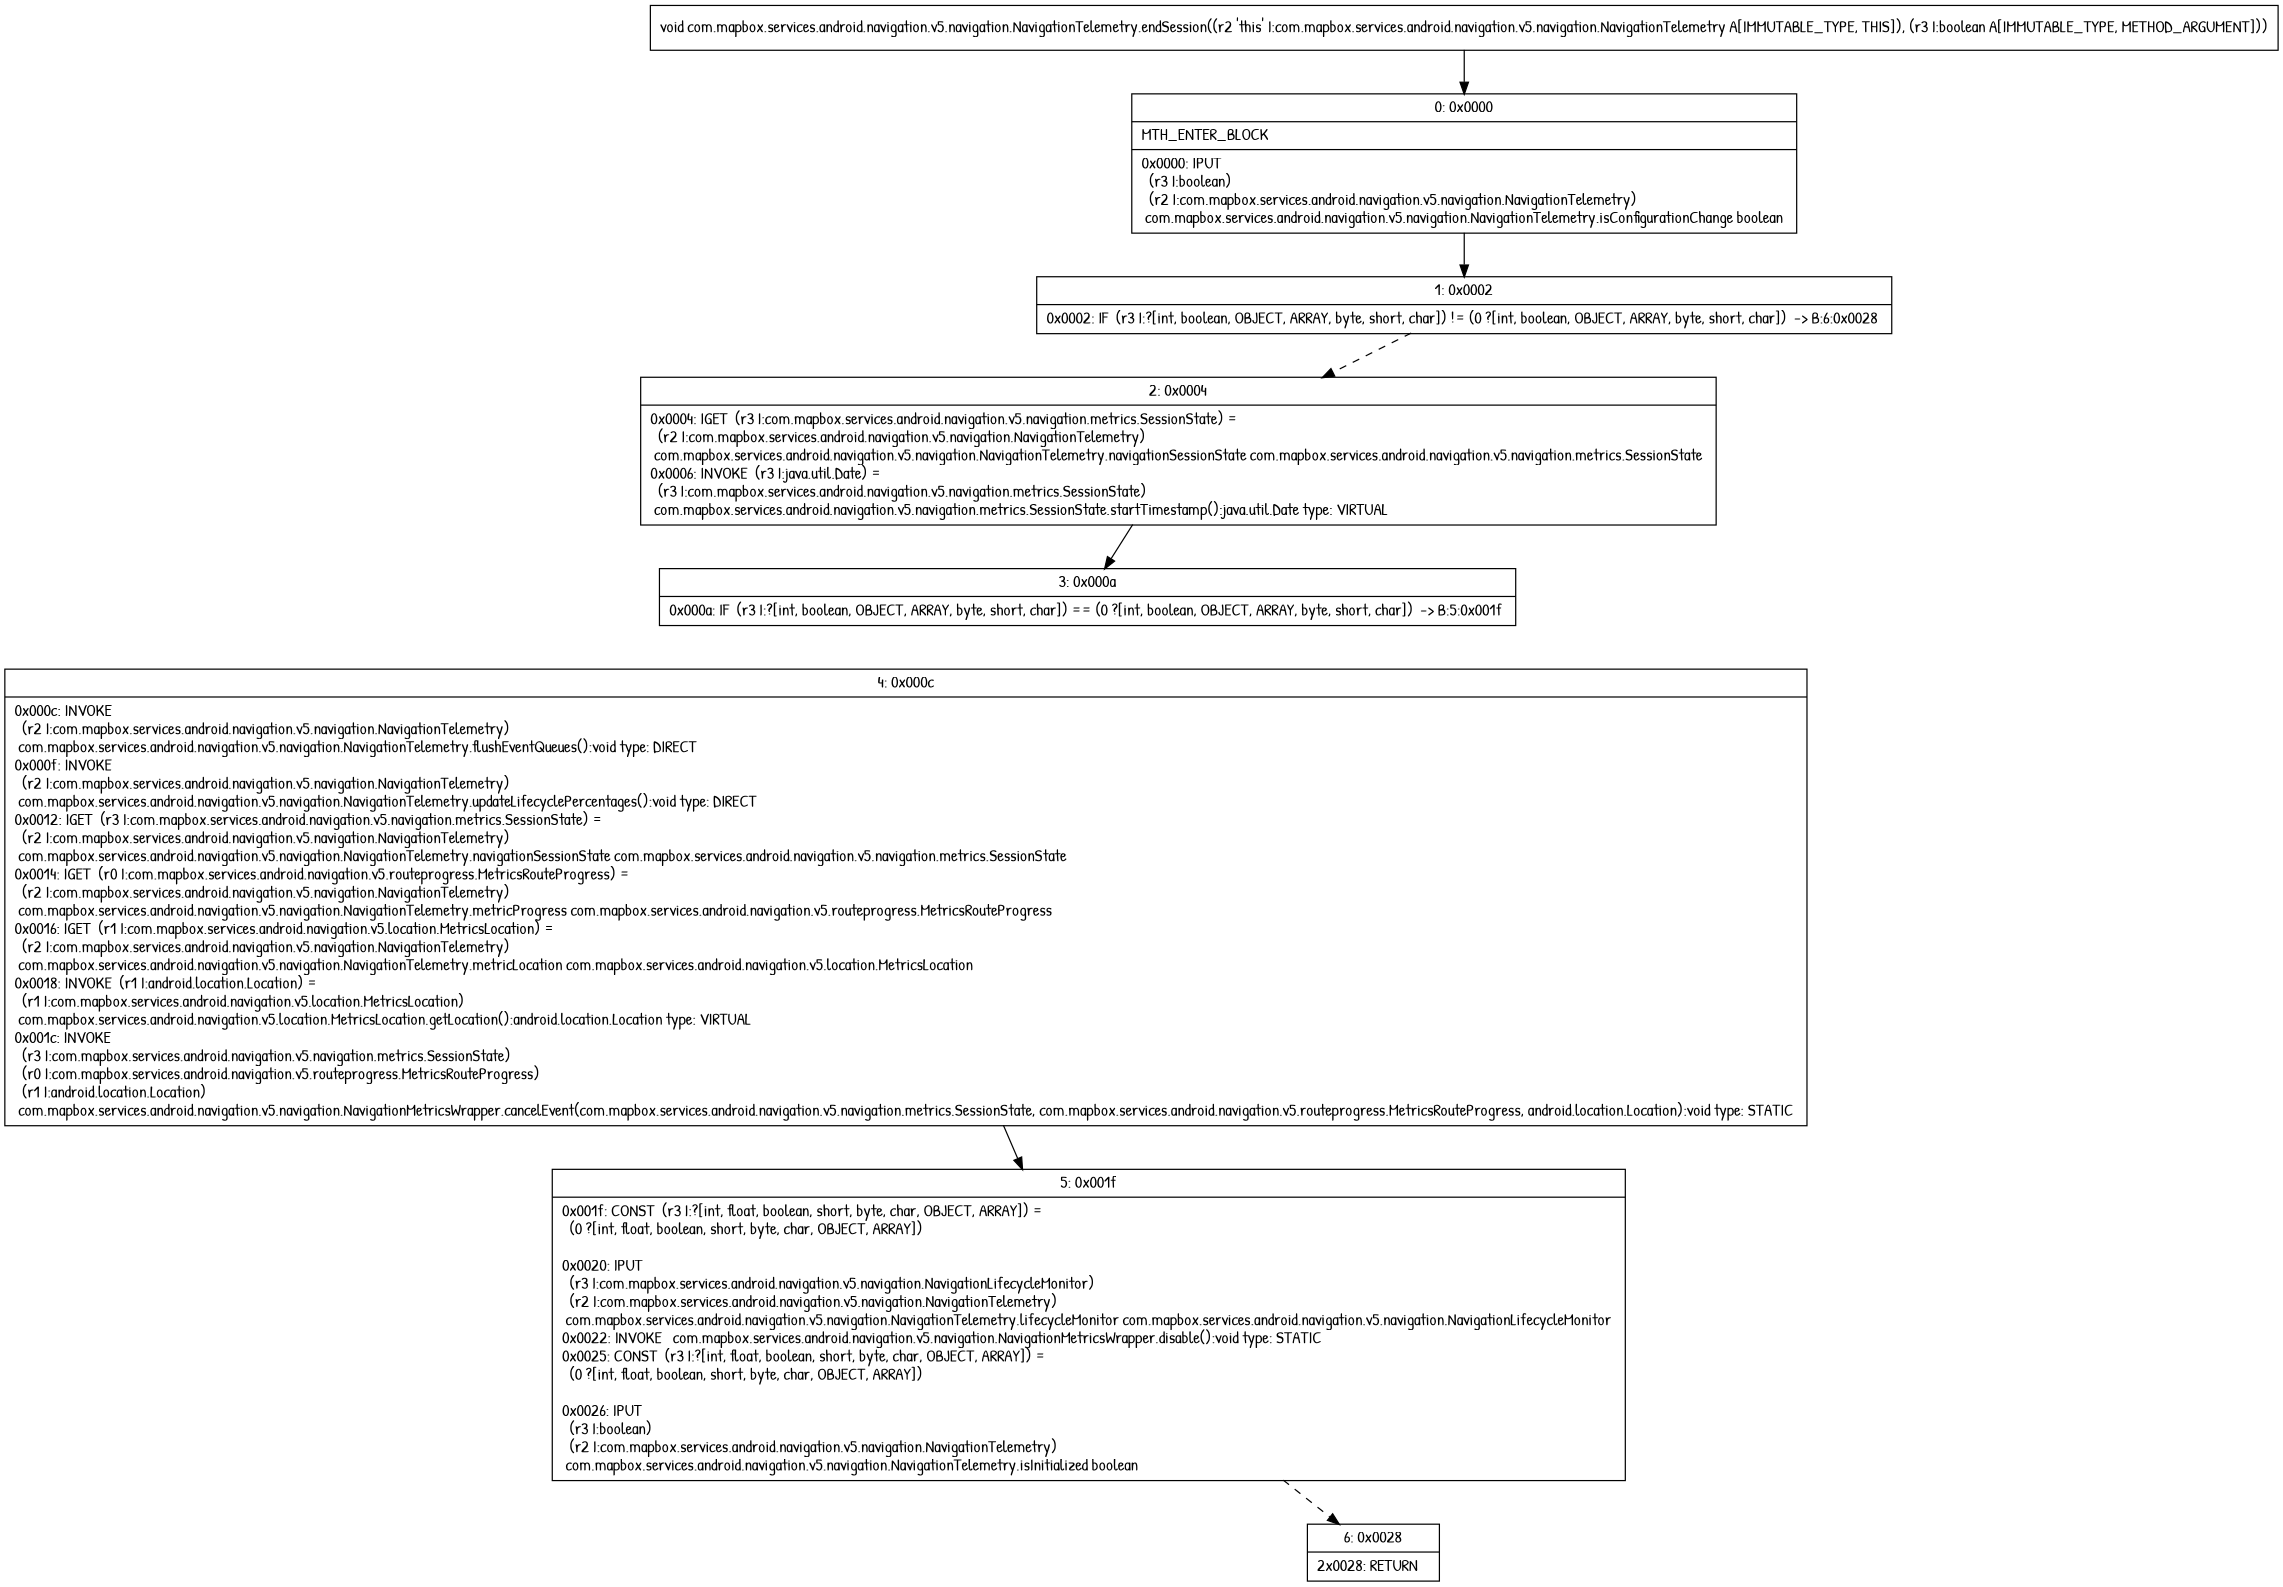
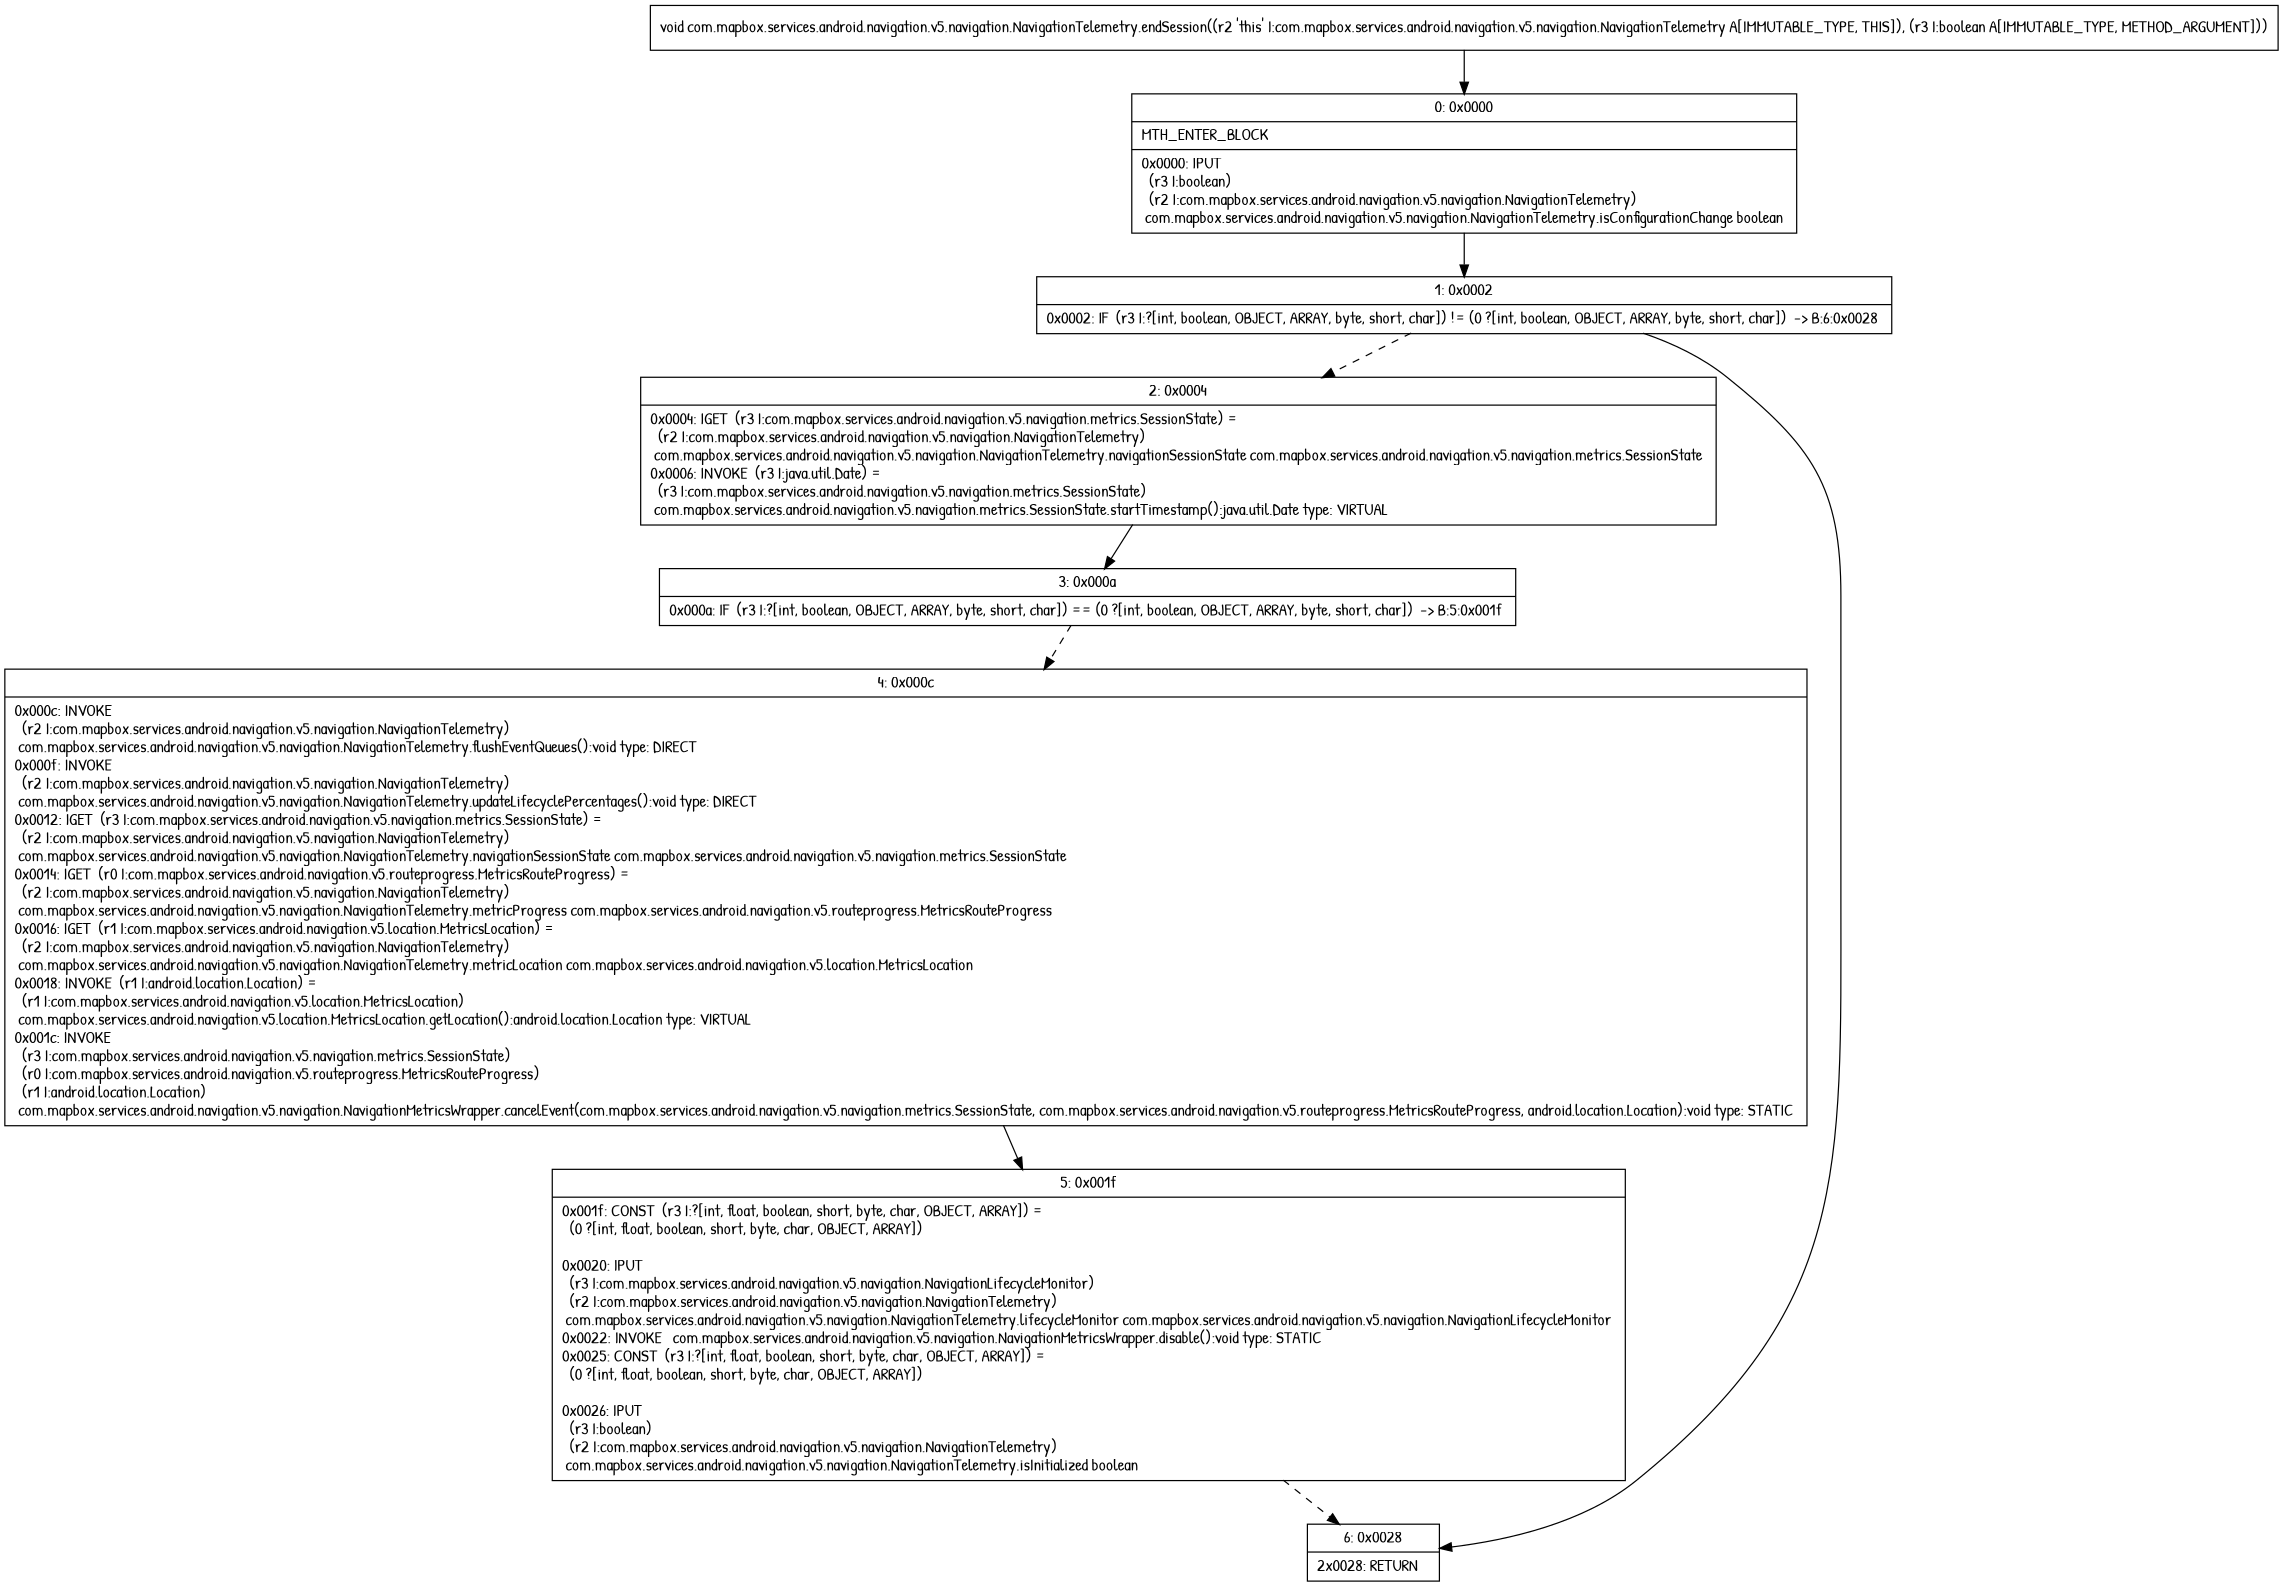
edge "3: 0x000a" -> "4: 0x000c": added
edge "1: 0x0002" -> "6: 0x0028": added
